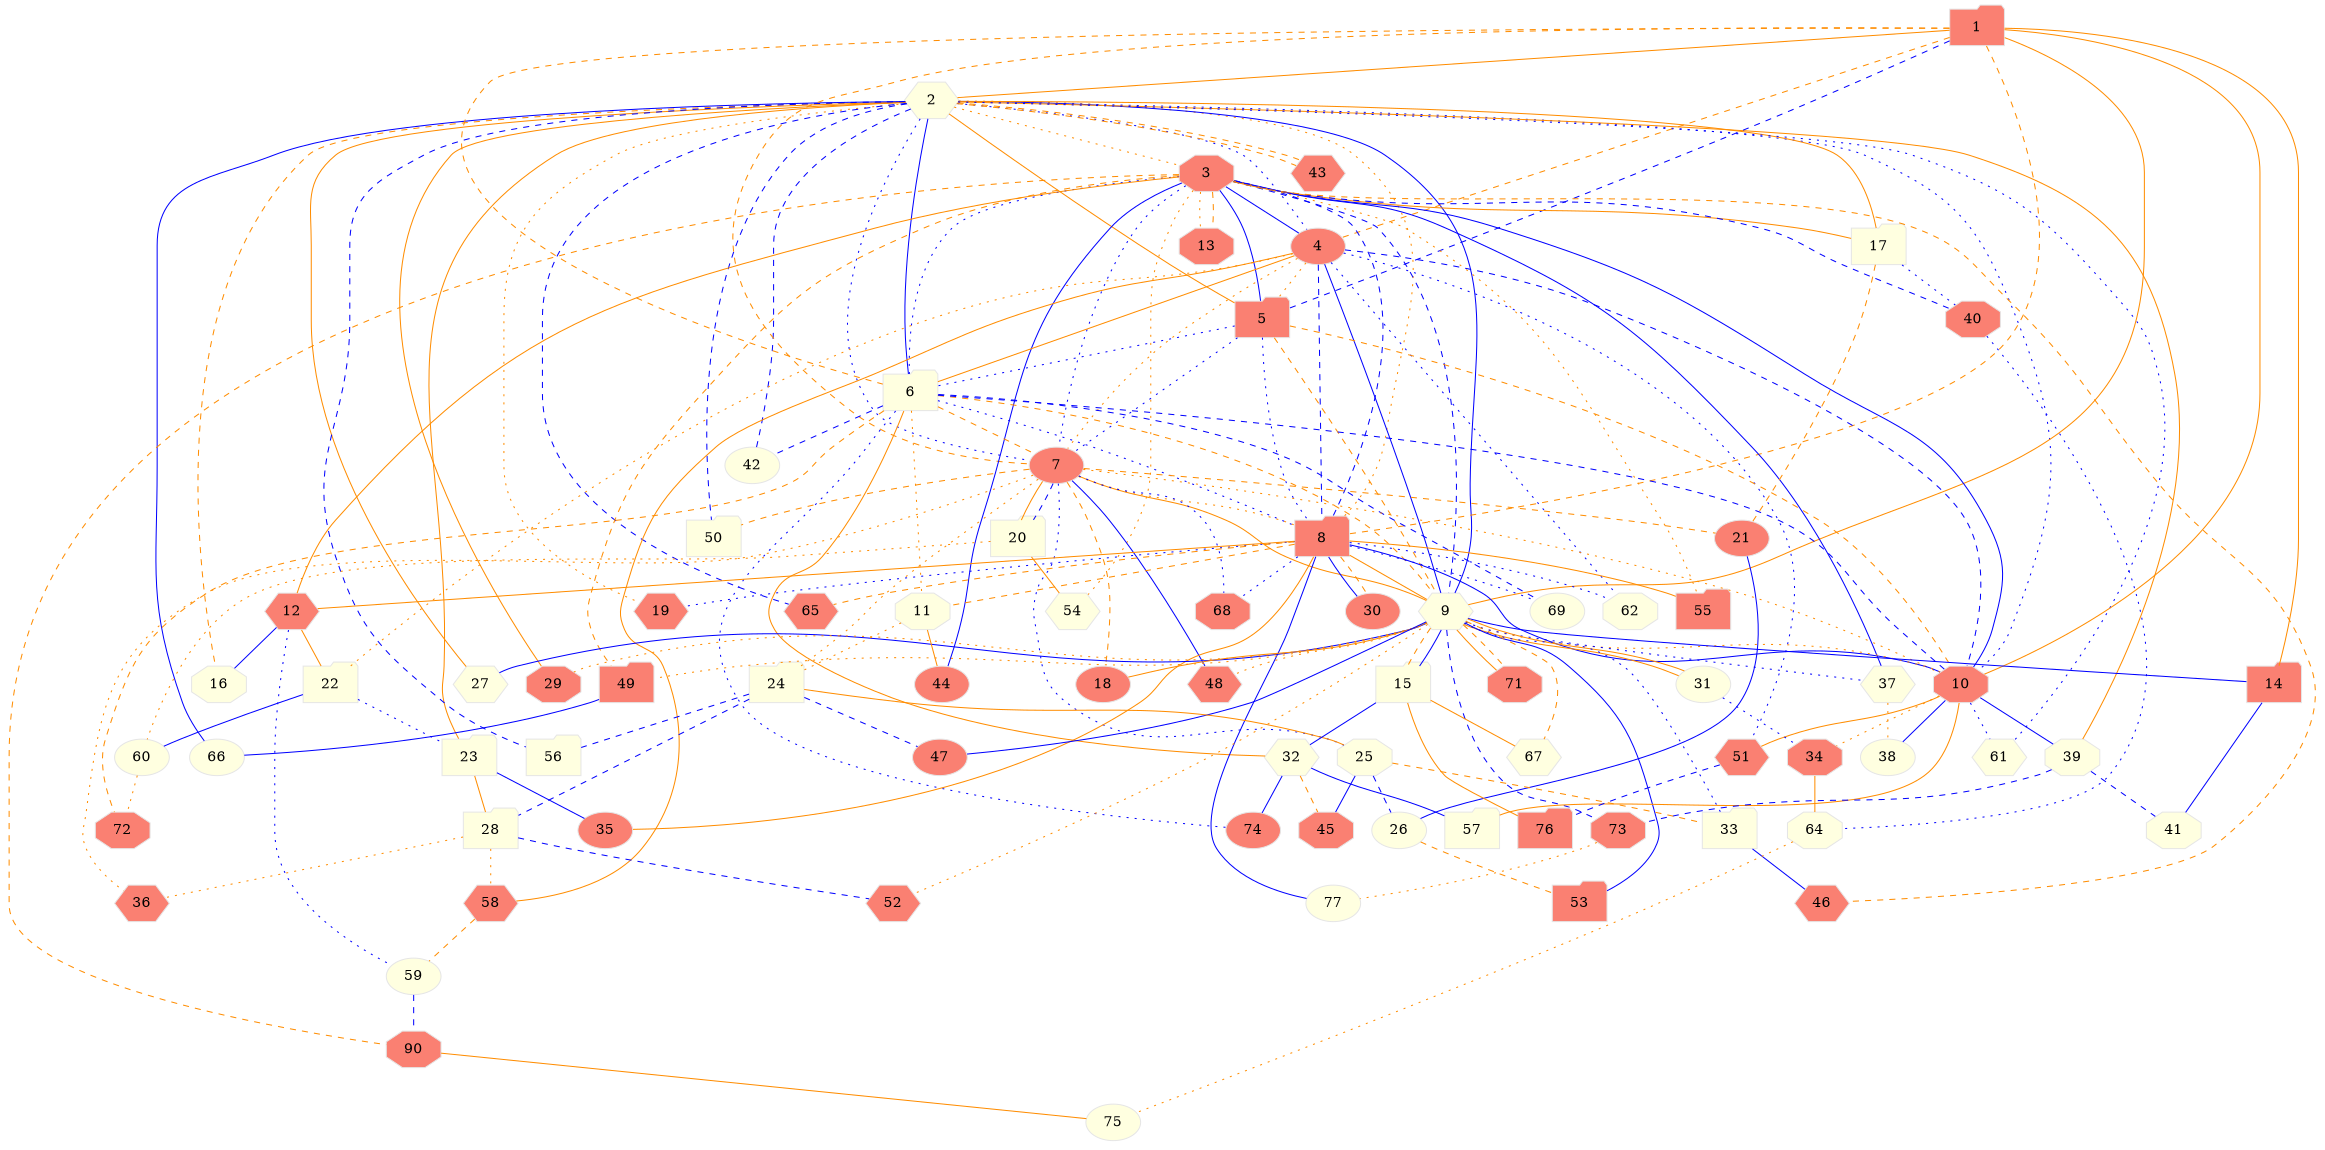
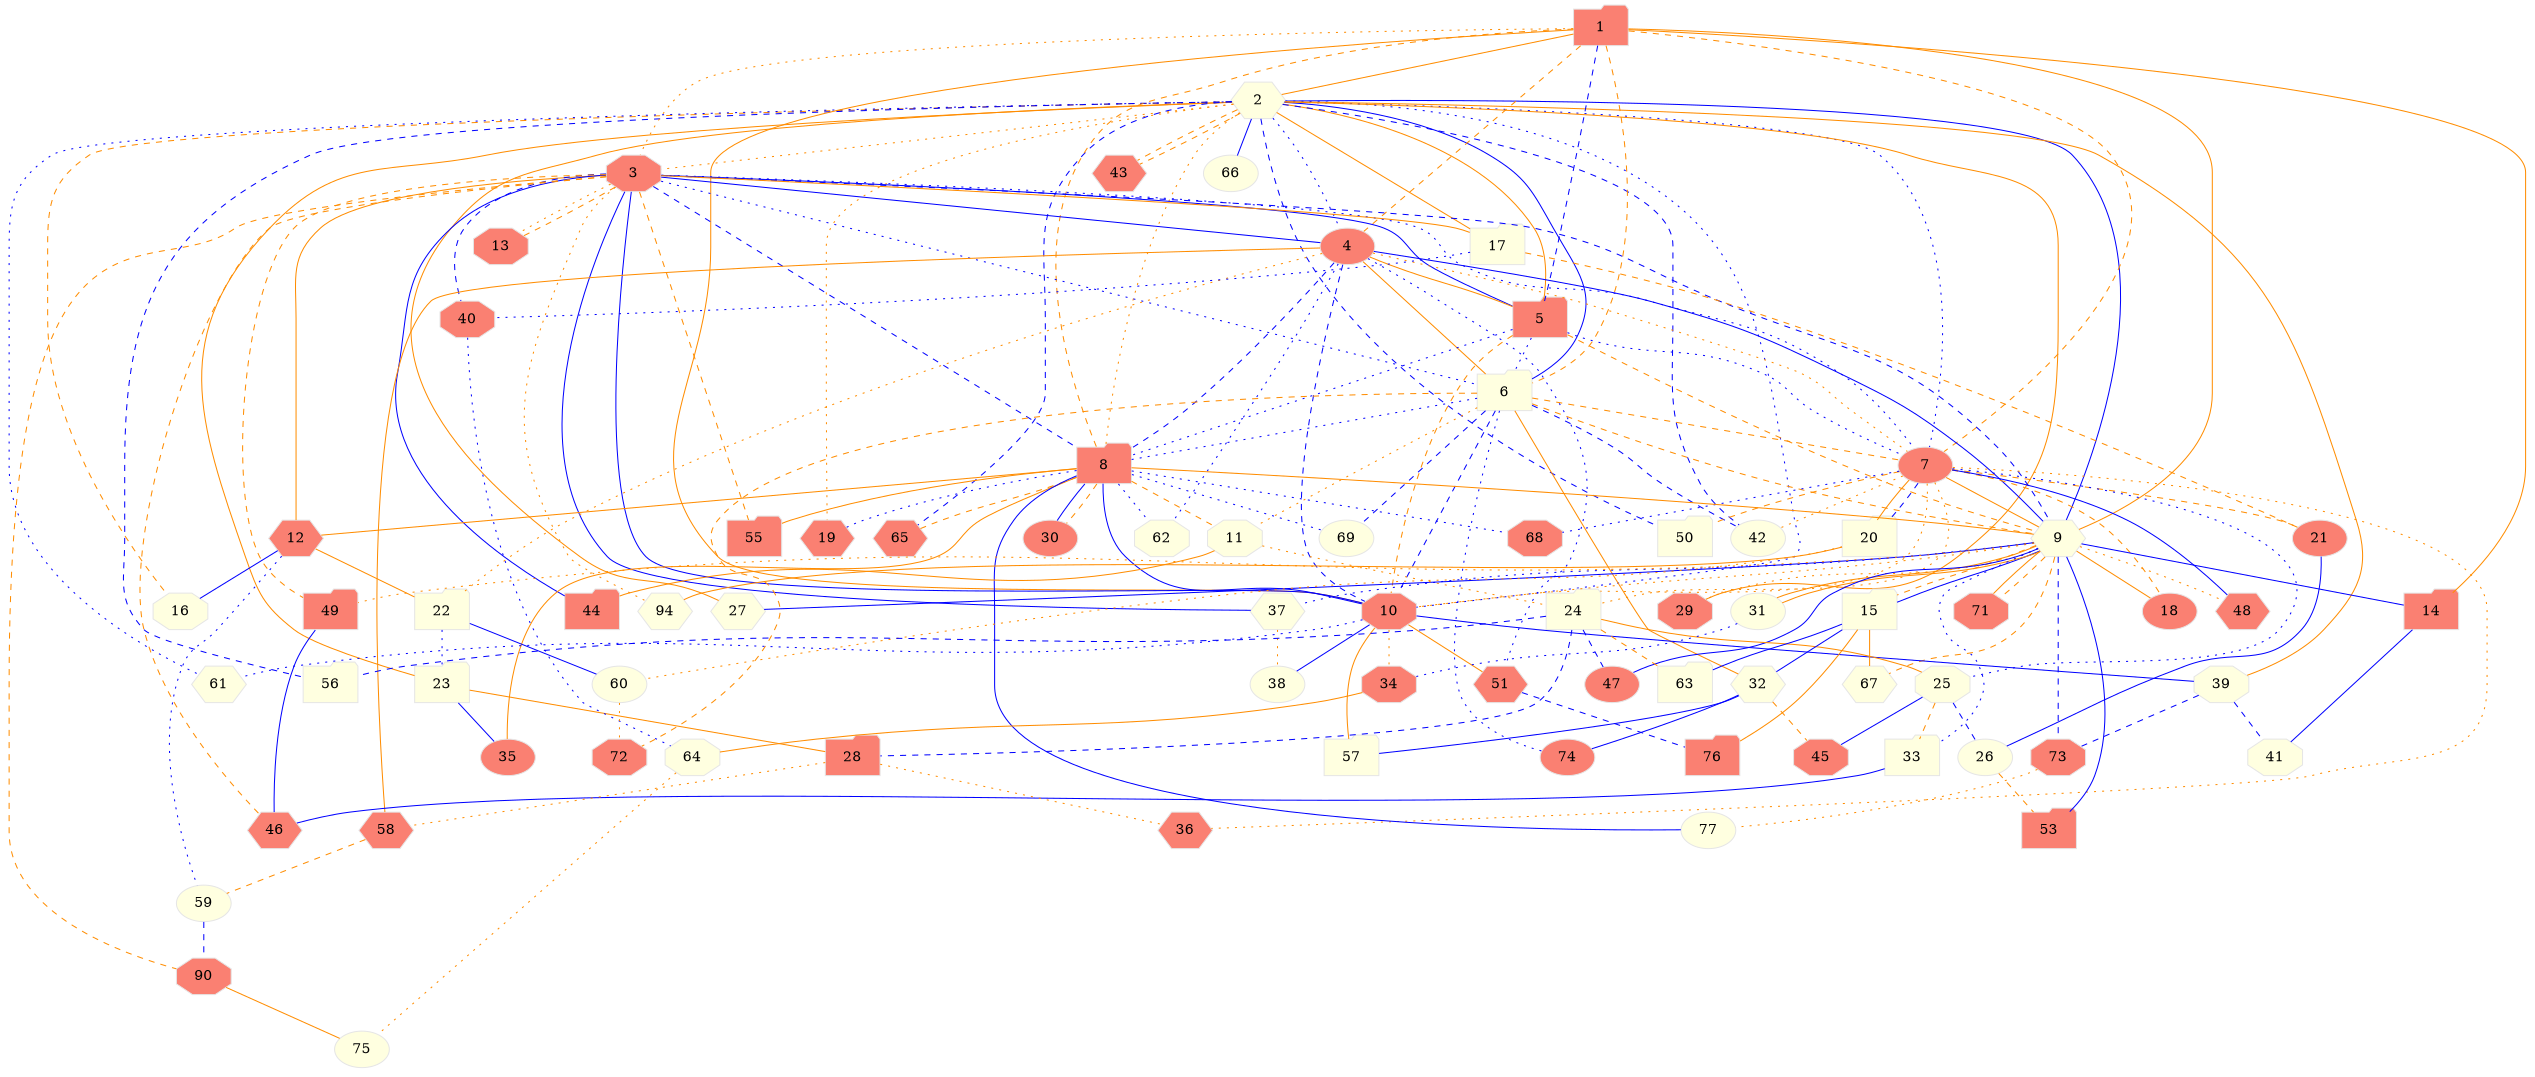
edge "1" -- "3": added
edge "4" -- "5": style dotted -> solid
edge "3" -- "55": style dotted -> dashed
edge "7" -- "8": now "7" -- "42"
node "54": label "54" -> "94"
node "44": shape ellipse -> folder
node "63": added
edge "49" -- "66": now "49" -- "46"
node "28": fillcolor lightyellow -> salmon
node "52": removed
